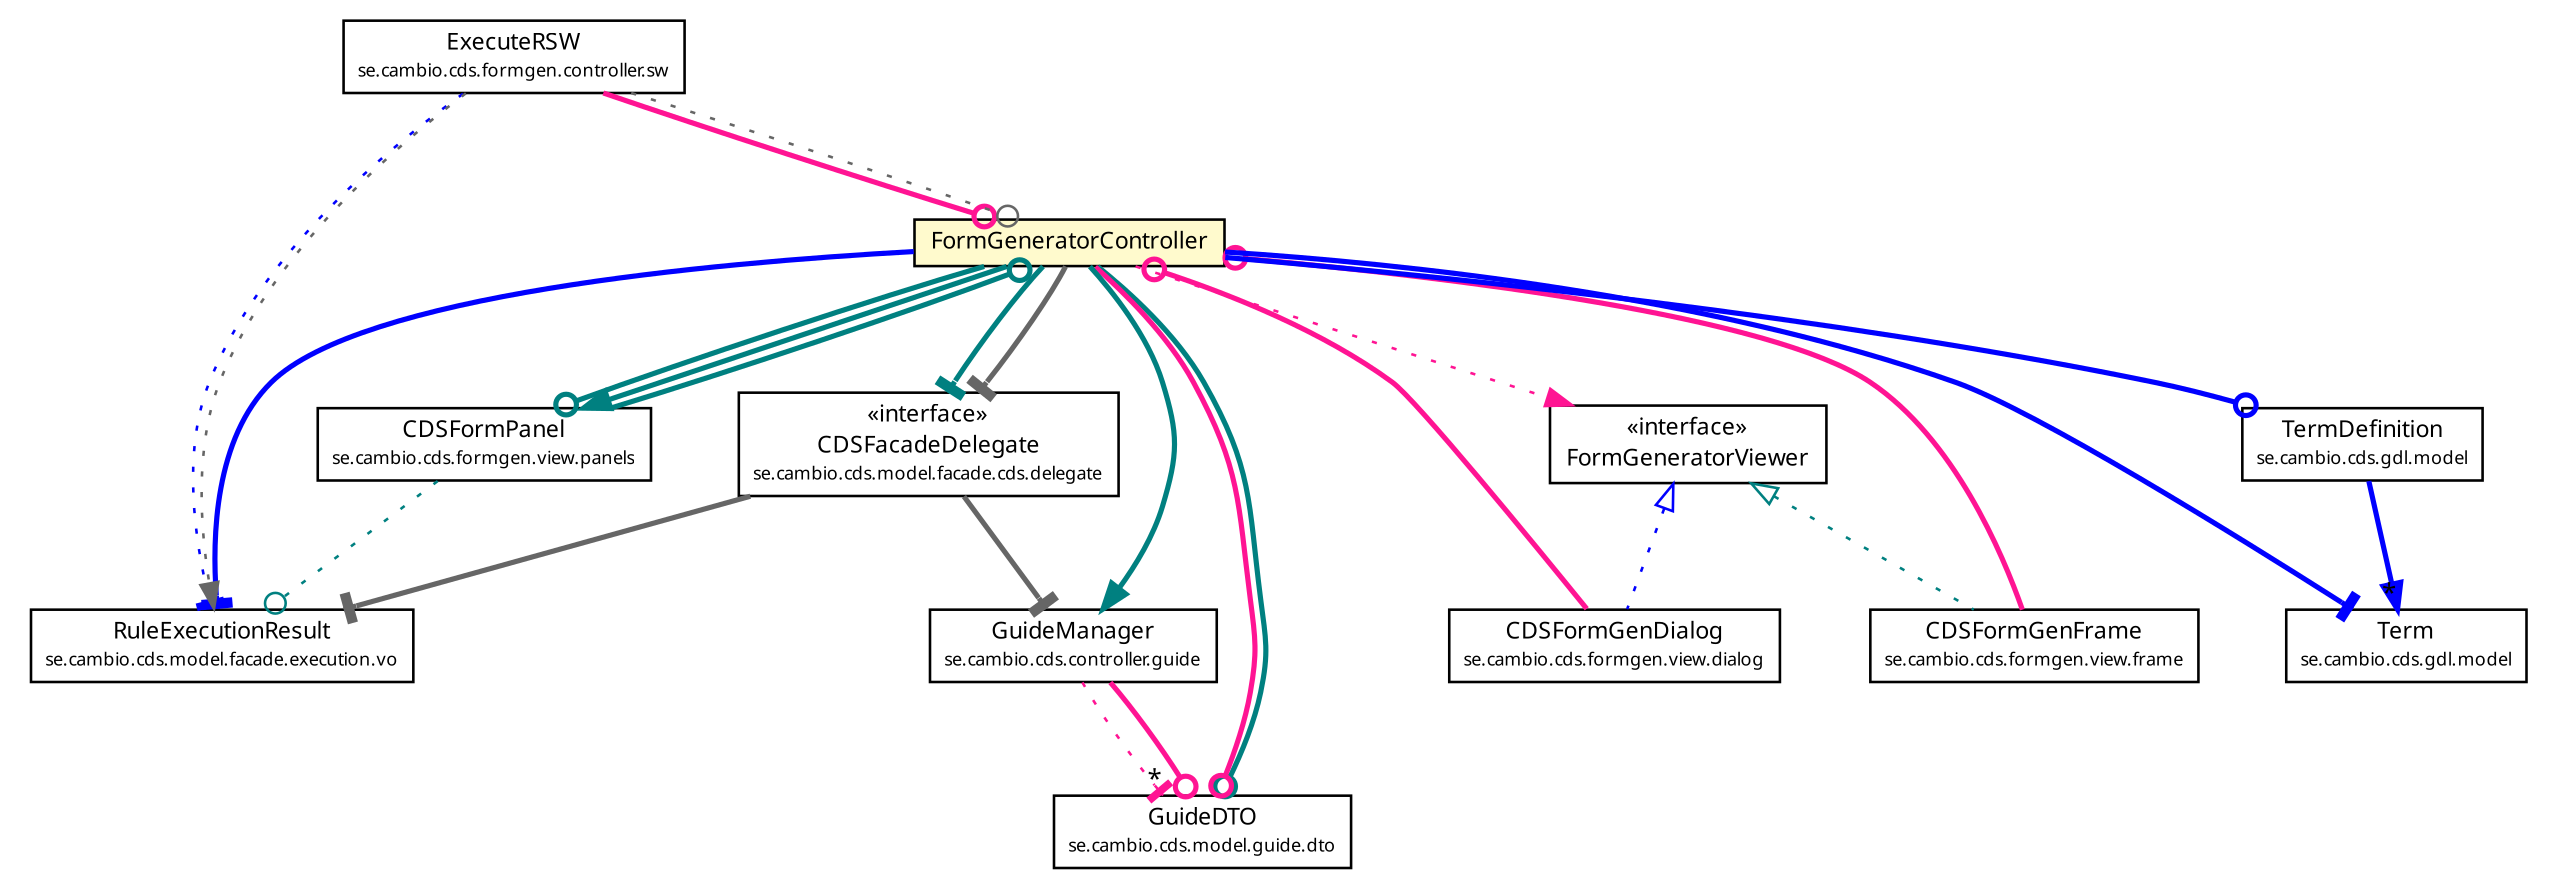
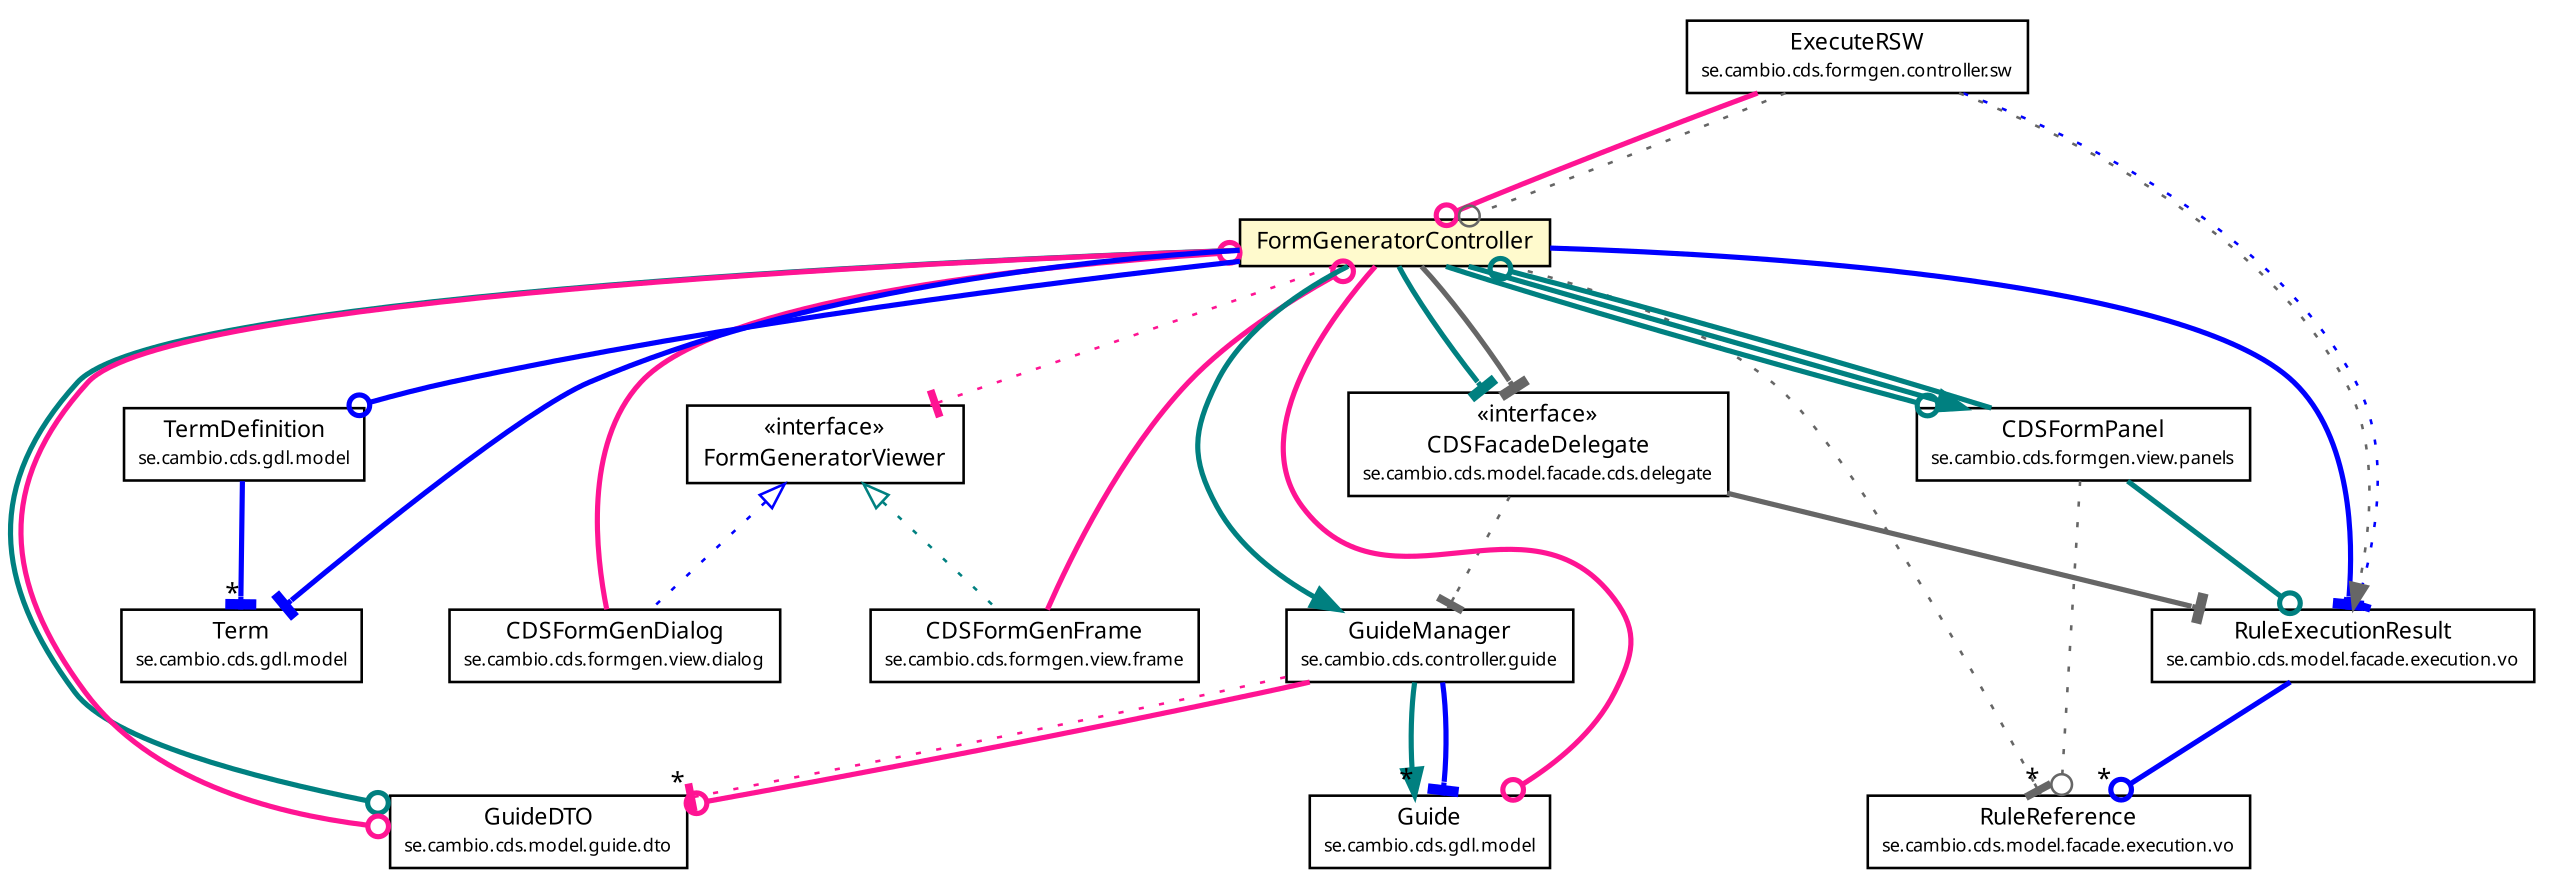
edge "FormGeneratorController" -> "FormGeneratorViewer": arrowhead normal -> tee
edge "TermDefinition" -> "Term": arrowhead normal -> tee
edge "CDSFormPanel" -> "RuleExecutionResult": style dotted -> bold
edge "CDSFacadeDelegate" -> "GuideManager": style bold -> dotted
node "Guide": added
node "RuleReference": added
